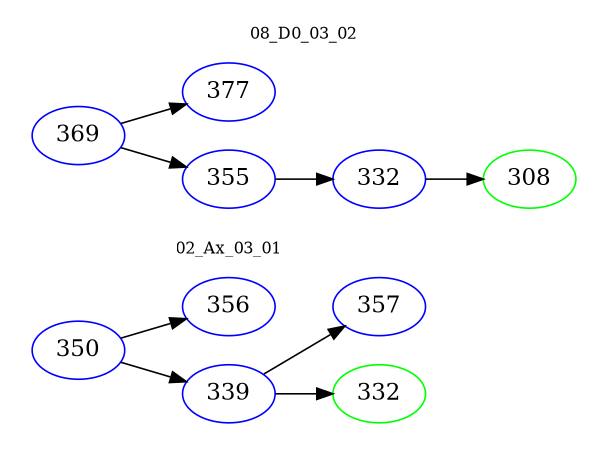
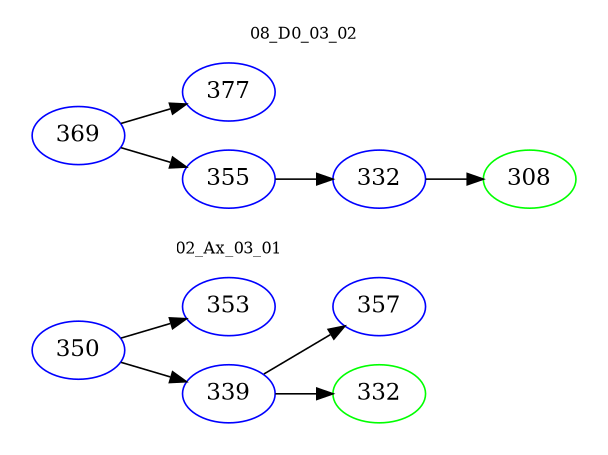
node "356": label "356" -> "353"
